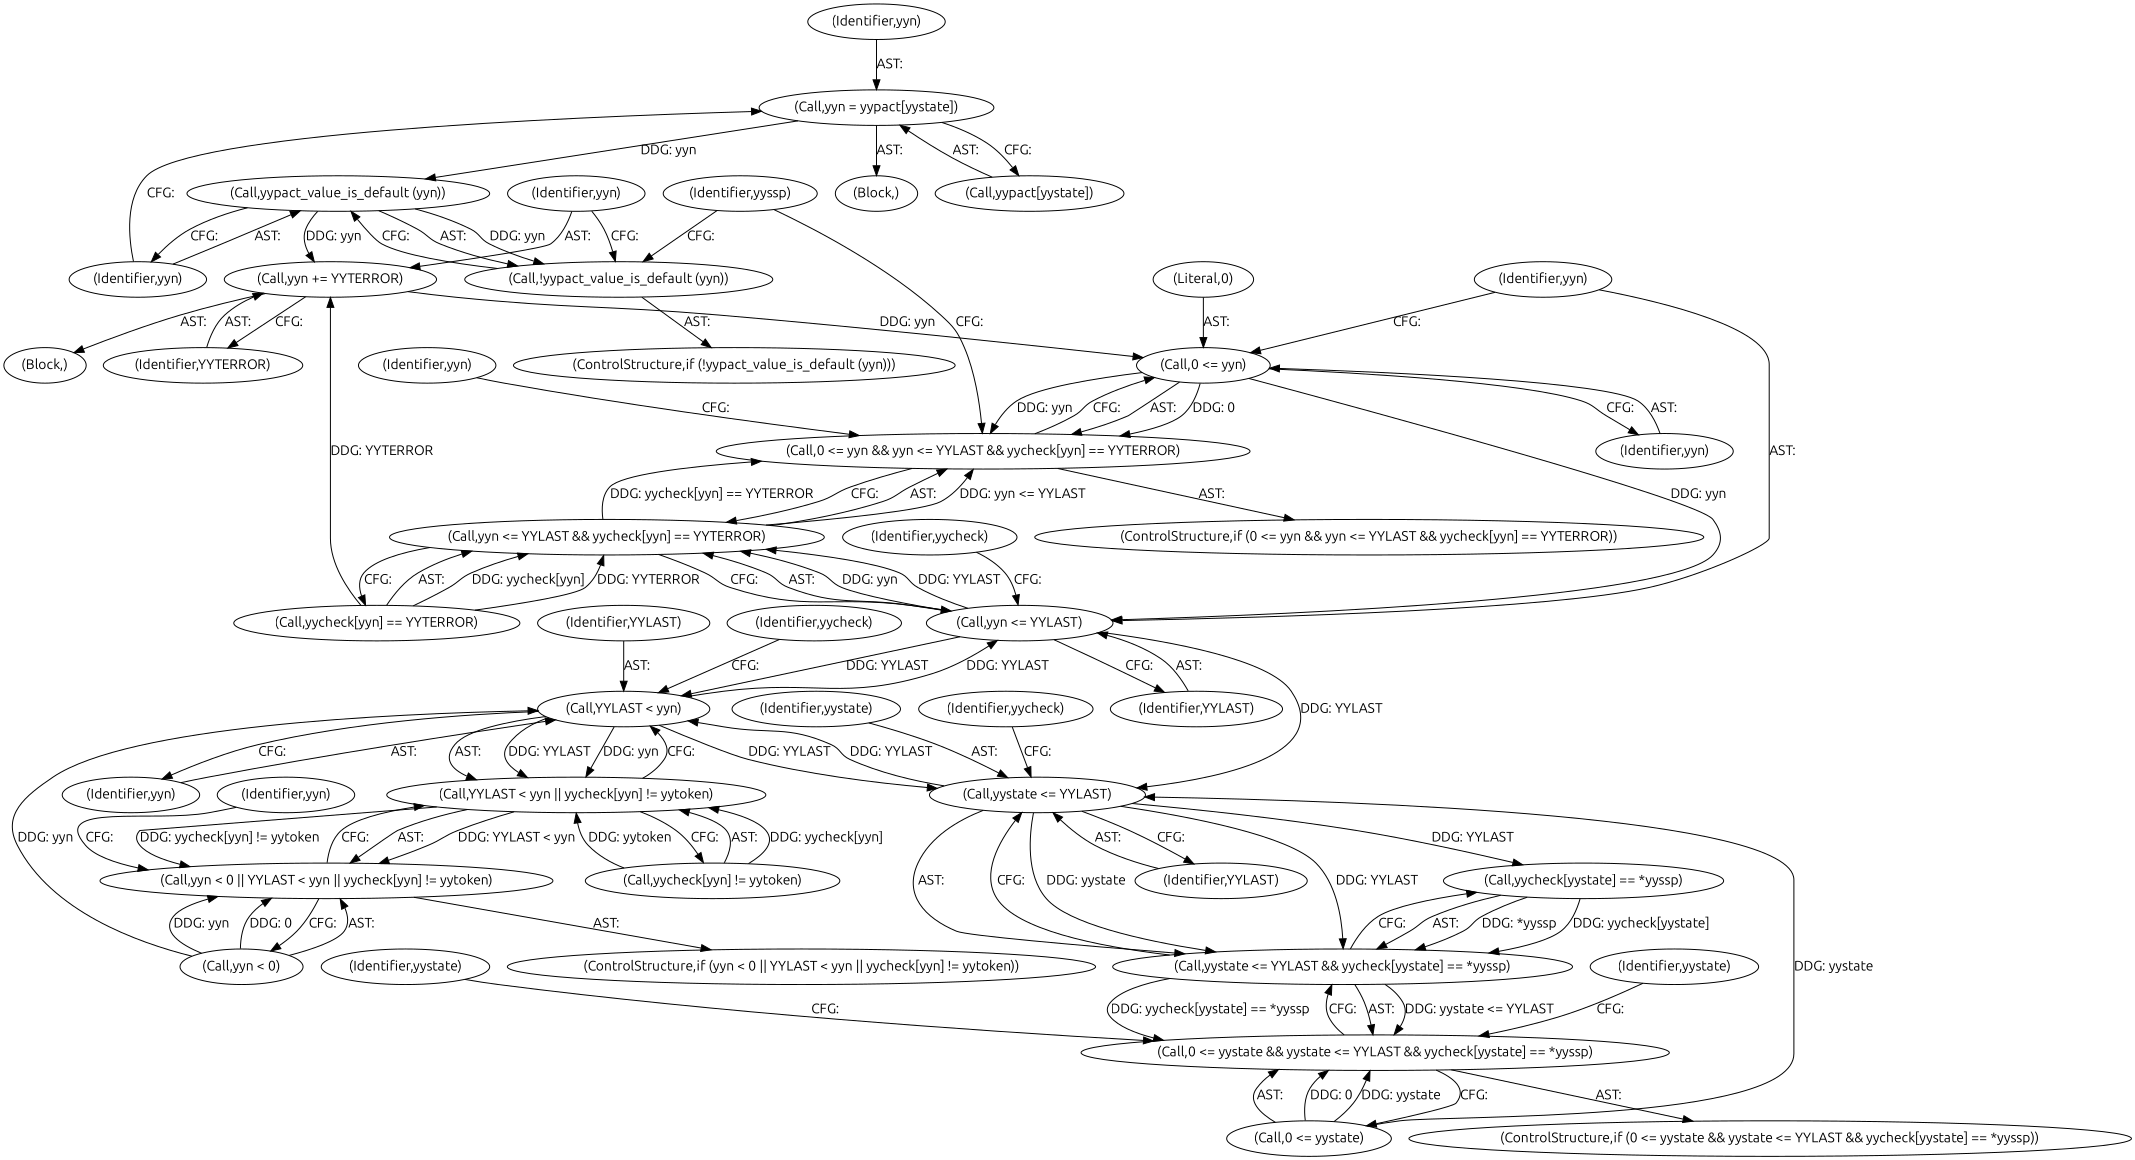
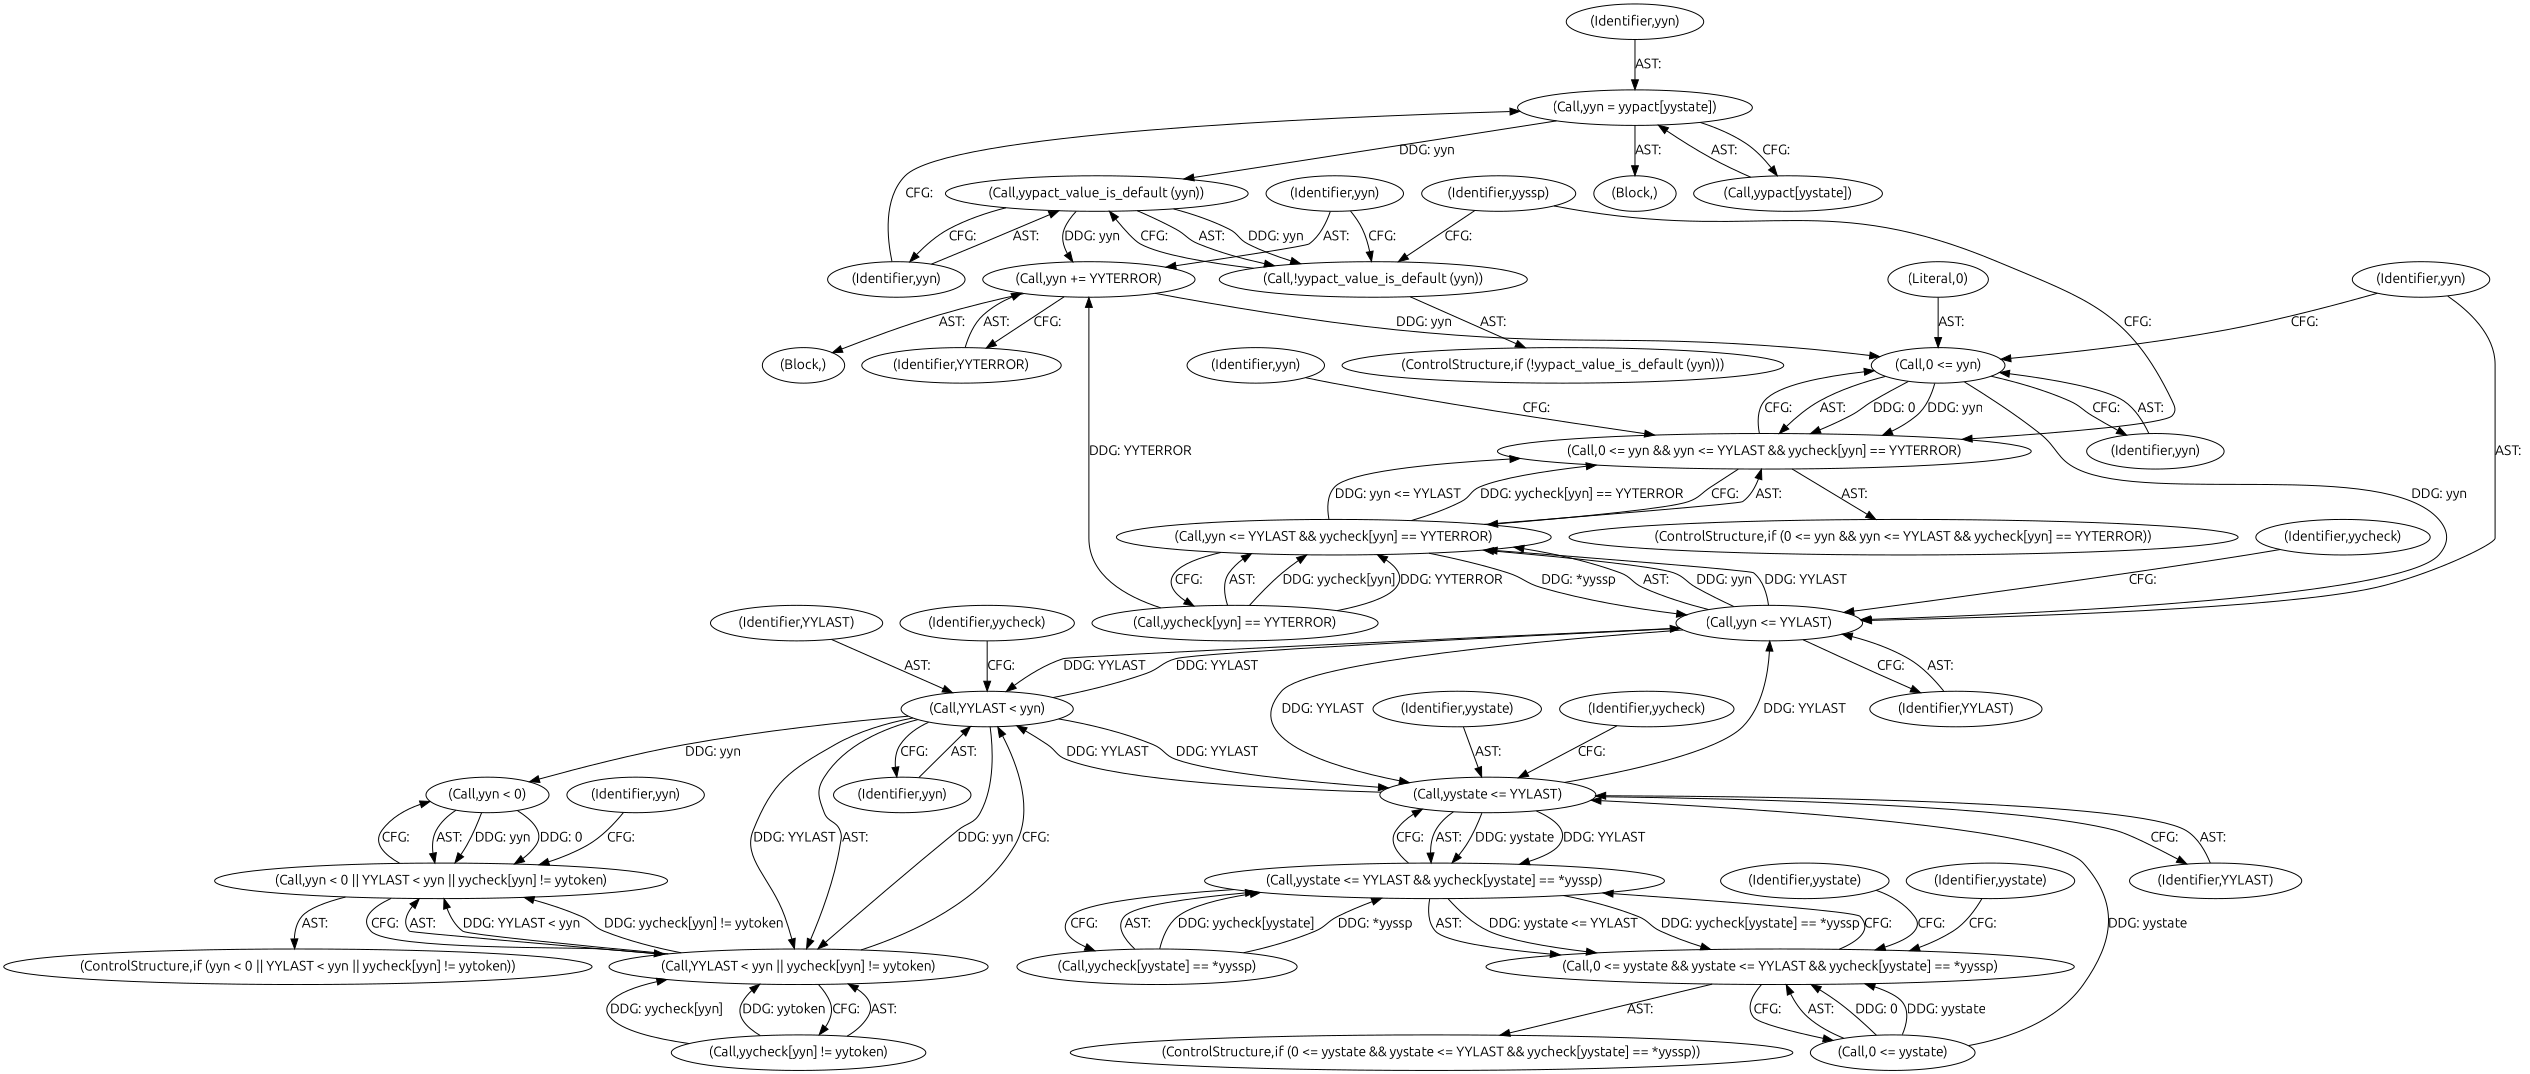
edge "(Call,yyn <= YYLAST && yycheck[yyn] == YYTERROR)" -> "(Call,yyn <= YYLAST)": label "CFG: " -> "DDG: *yyssp"
edge "(Call,yyn < 0)" -> "(Call,YYLAST < yyn)": reversed
edge "(Call,yystate <= YYLAST)" -> "(Call,yycheck[yystate] == *yyssp)": now "(Call,yystate <= YYLAST)" -> "(Call,yyn <= YYLAST)"
